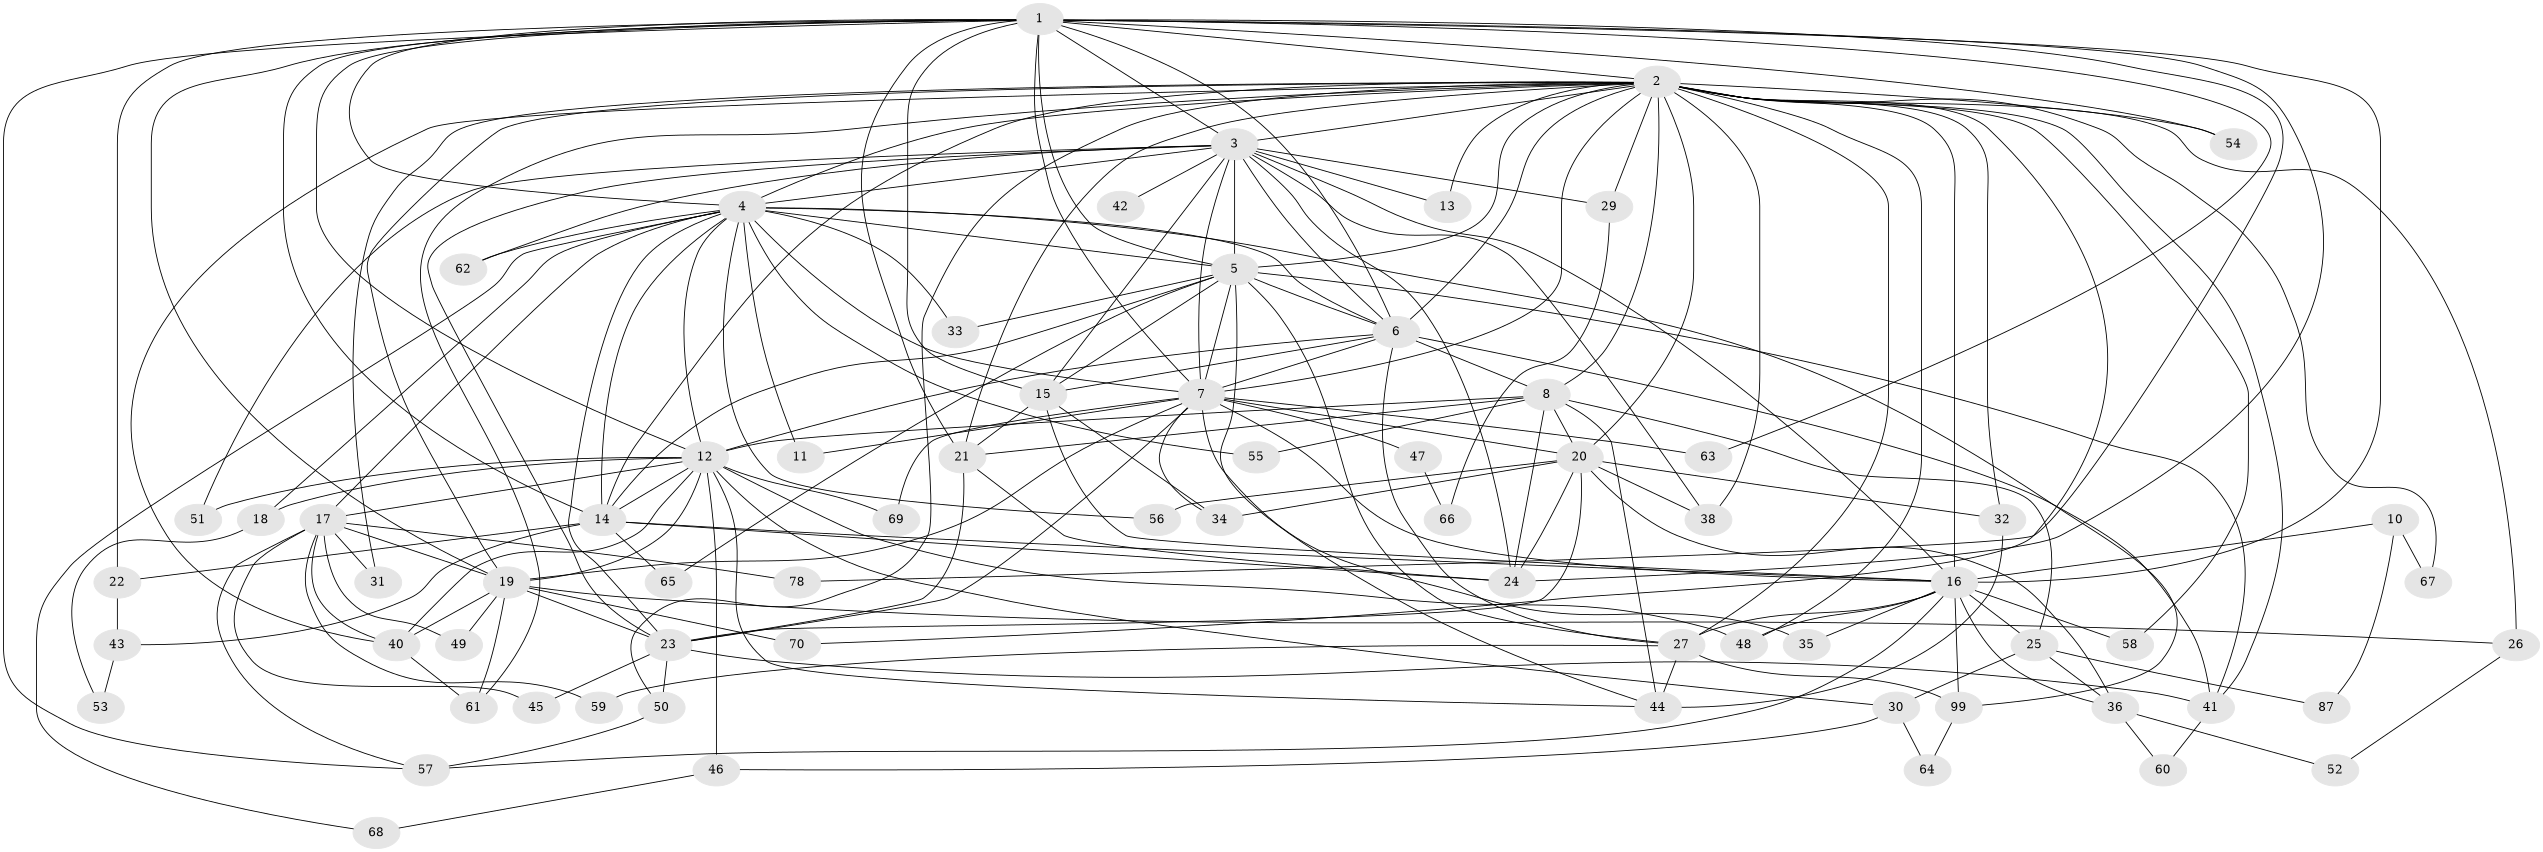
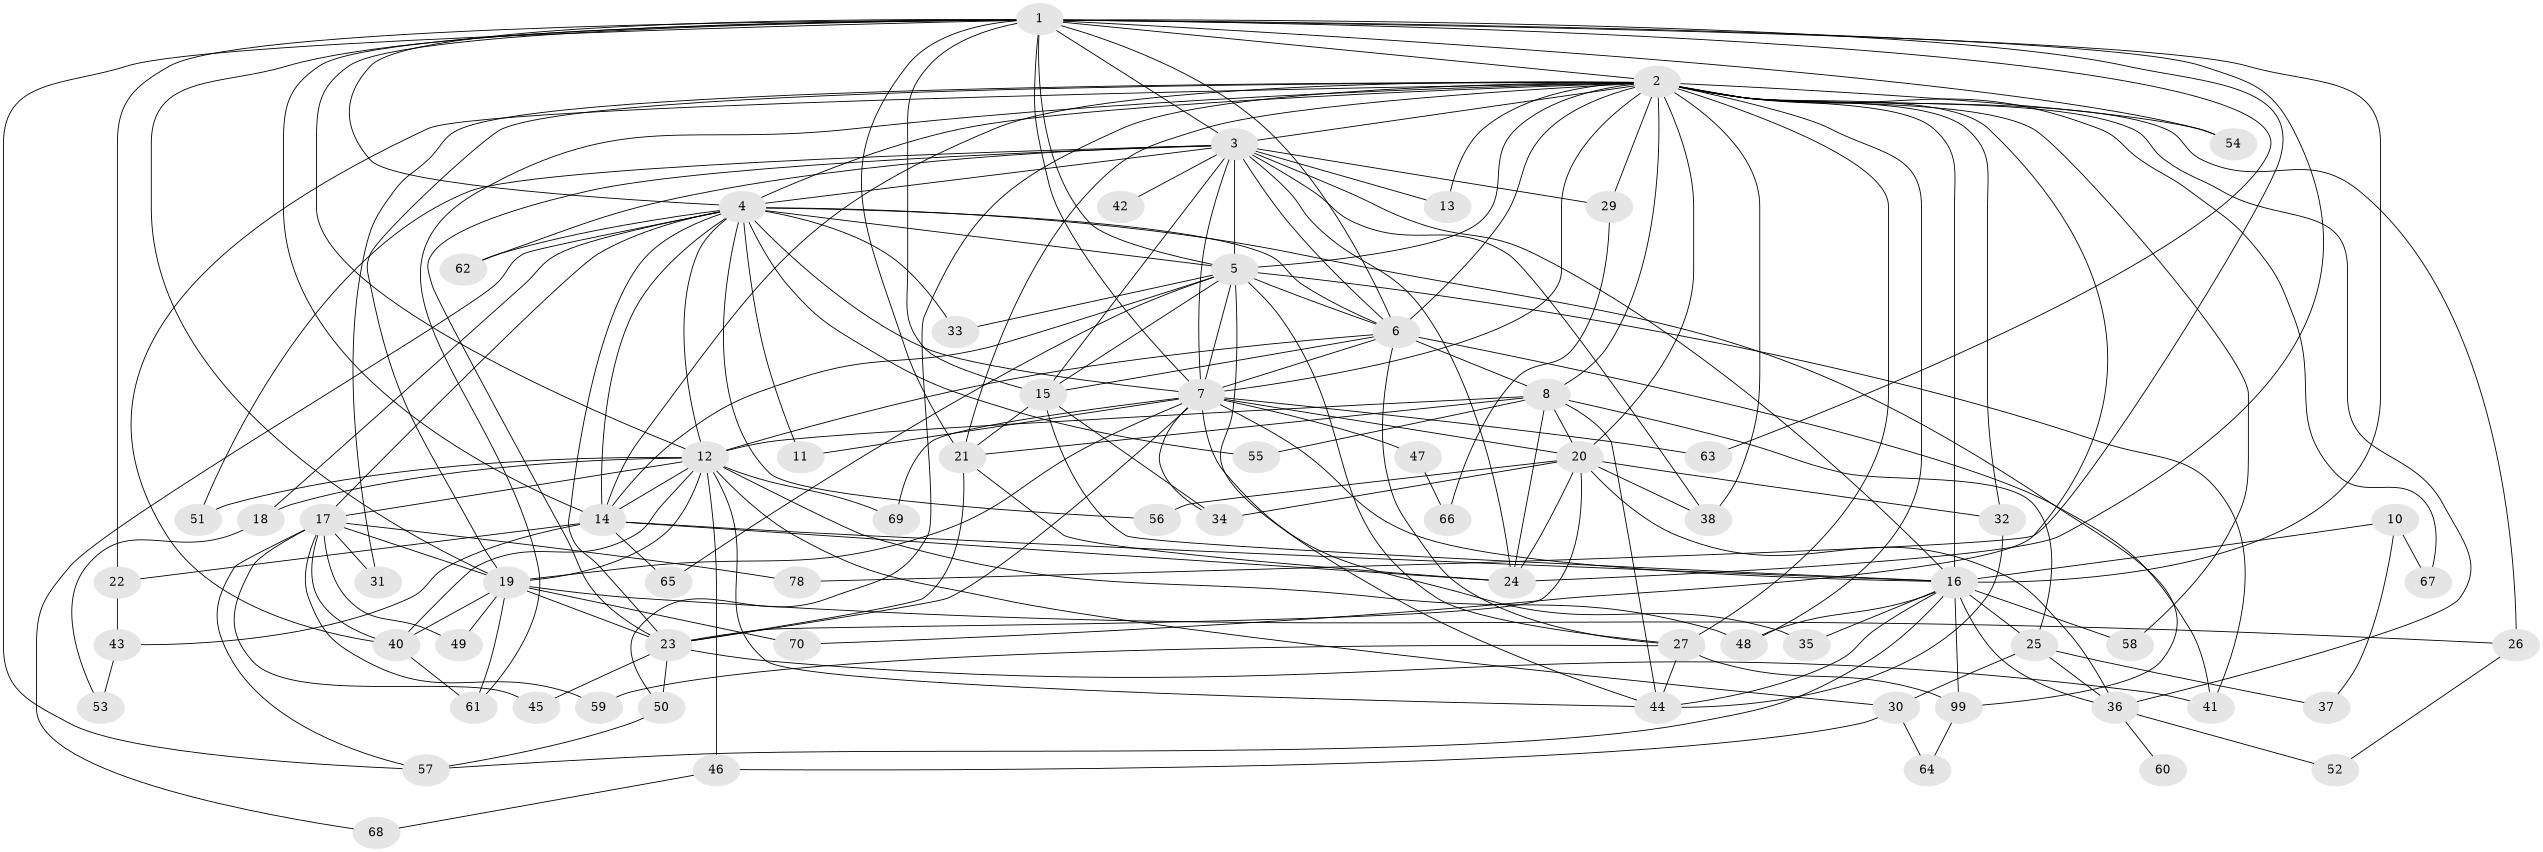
edge "2" -- "41": now "2" -- "36"
edge "16" -- "27": now "16" -- "44"
node "87": label "87" -> "37"
edge "41" -- "60": removed
